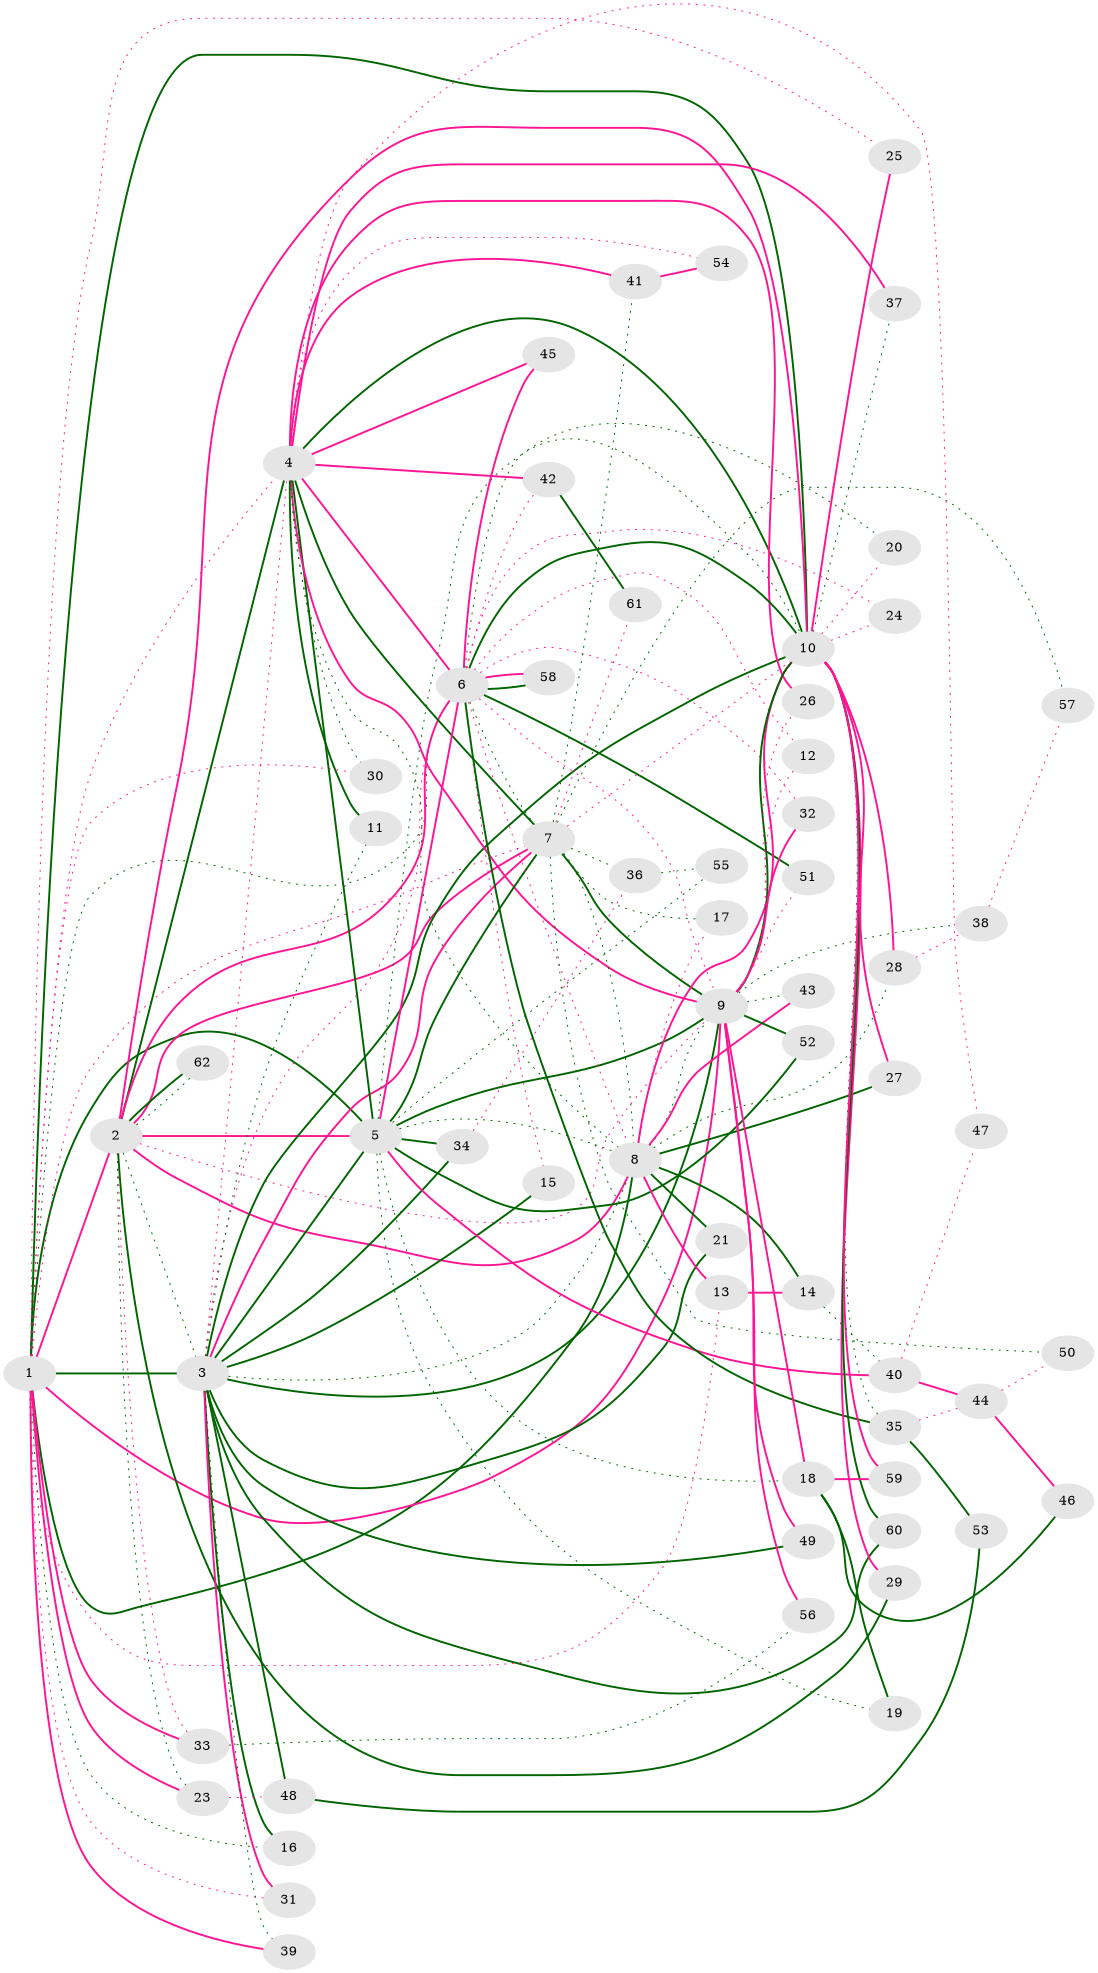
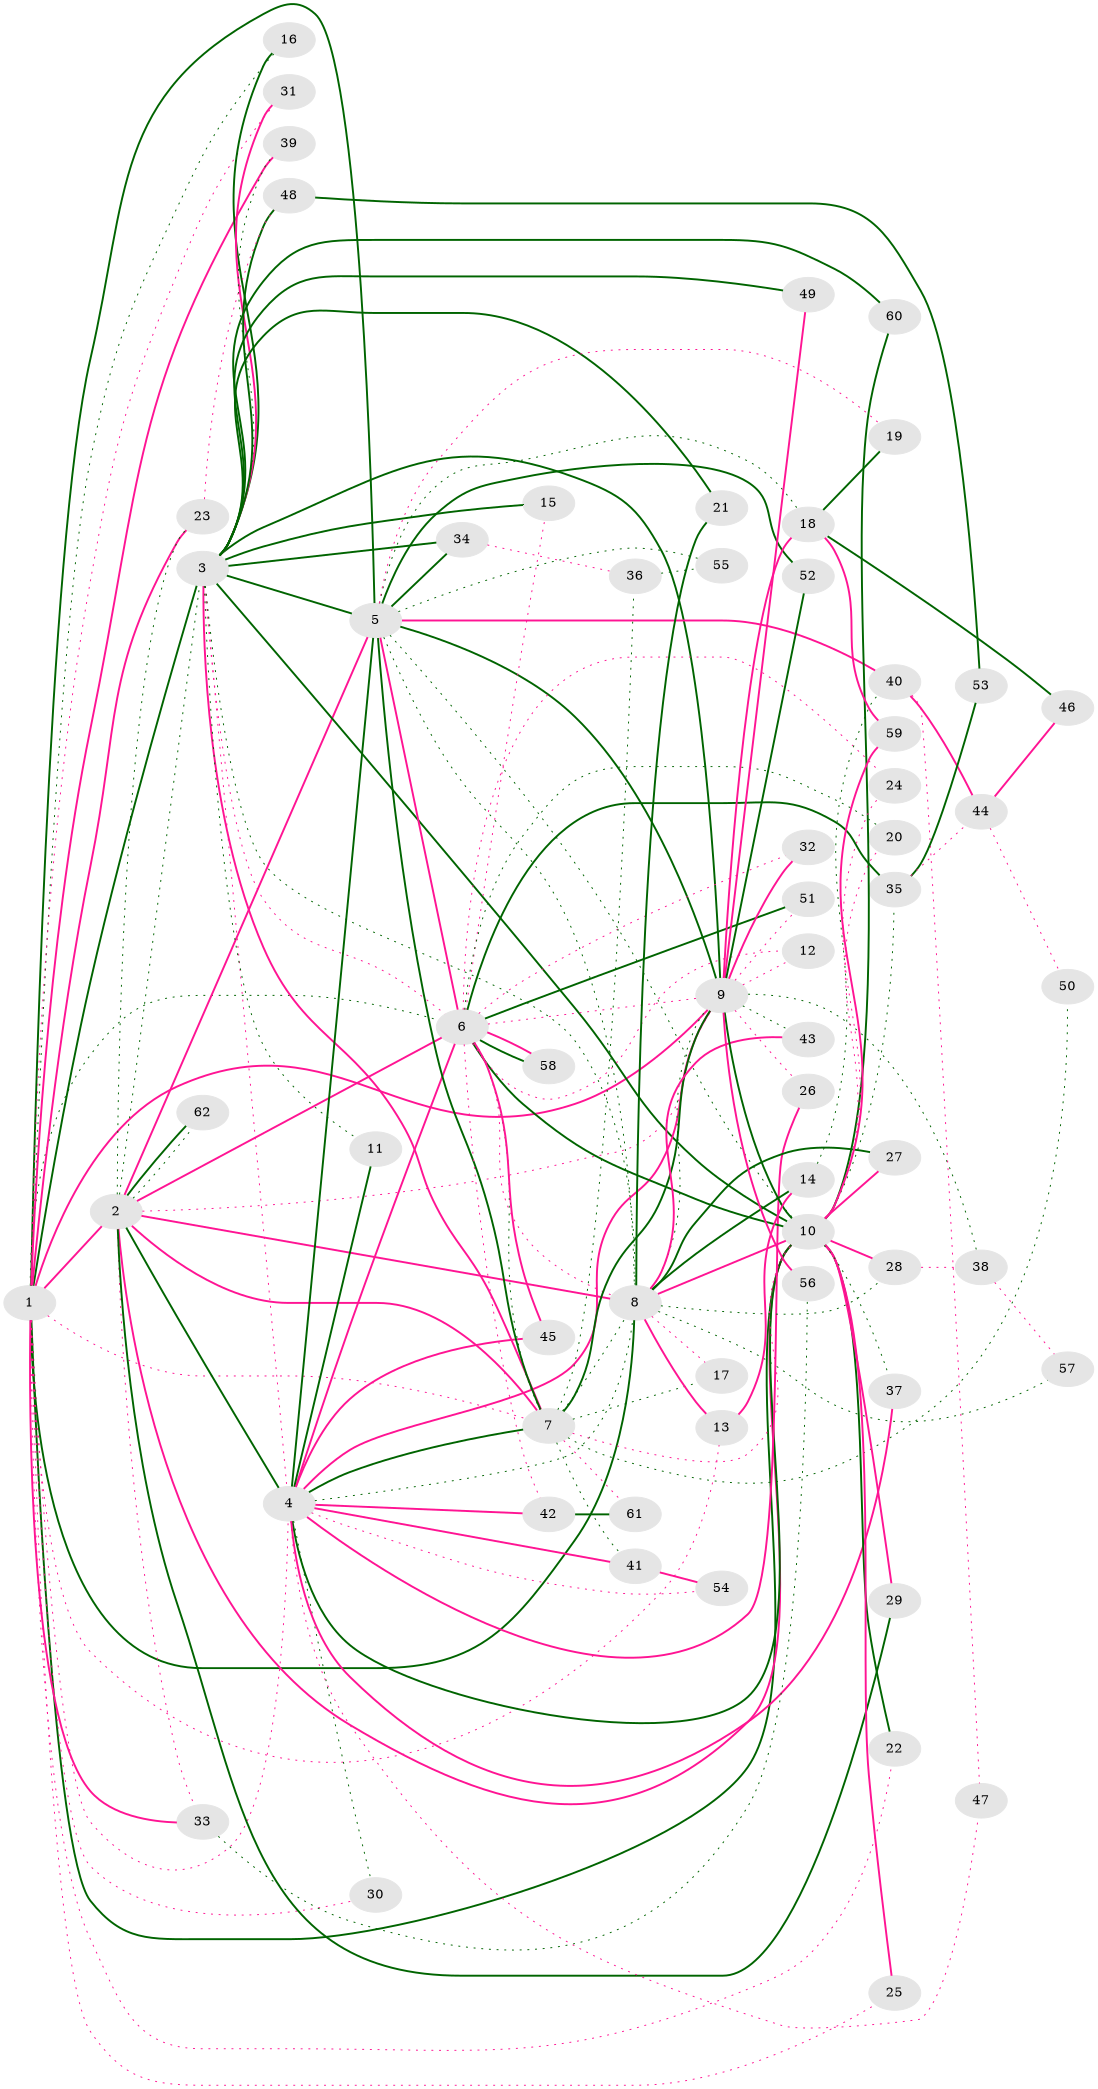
edge "57" -- "7": now "57" -- "8"
edge "5" -- "19": color darkgreen -> deeppink
node "22": added
